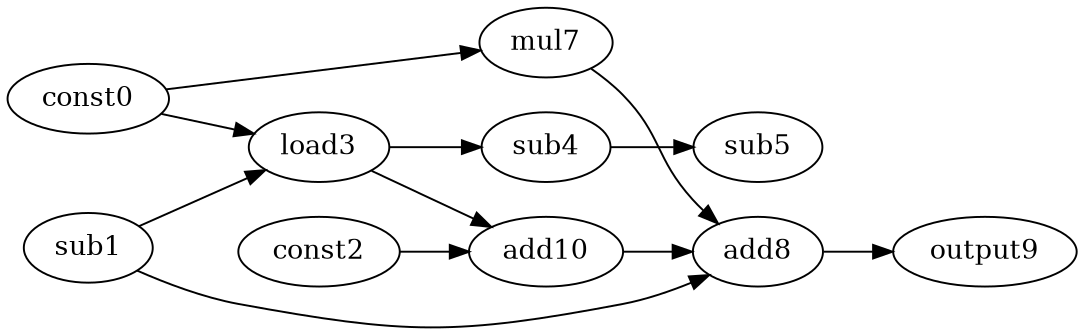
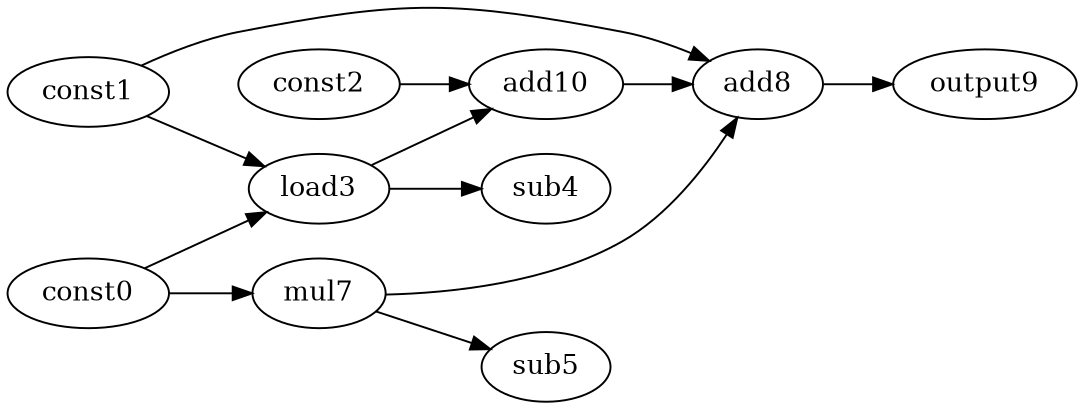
edge "sub4" -> "sub5": now "mul7" -> "sub5"
node "sub1": label "sub1" -> "const1"
